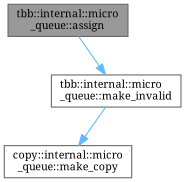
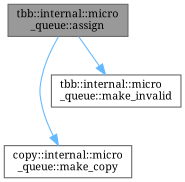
edge "tbb::internal::micro _queue::make_invalid" -> "copy::internal::micro _queue::make_copy": now "tbb::internal::micro _queue::assign" -> "copy::internal::micro _queue::make_copy"
